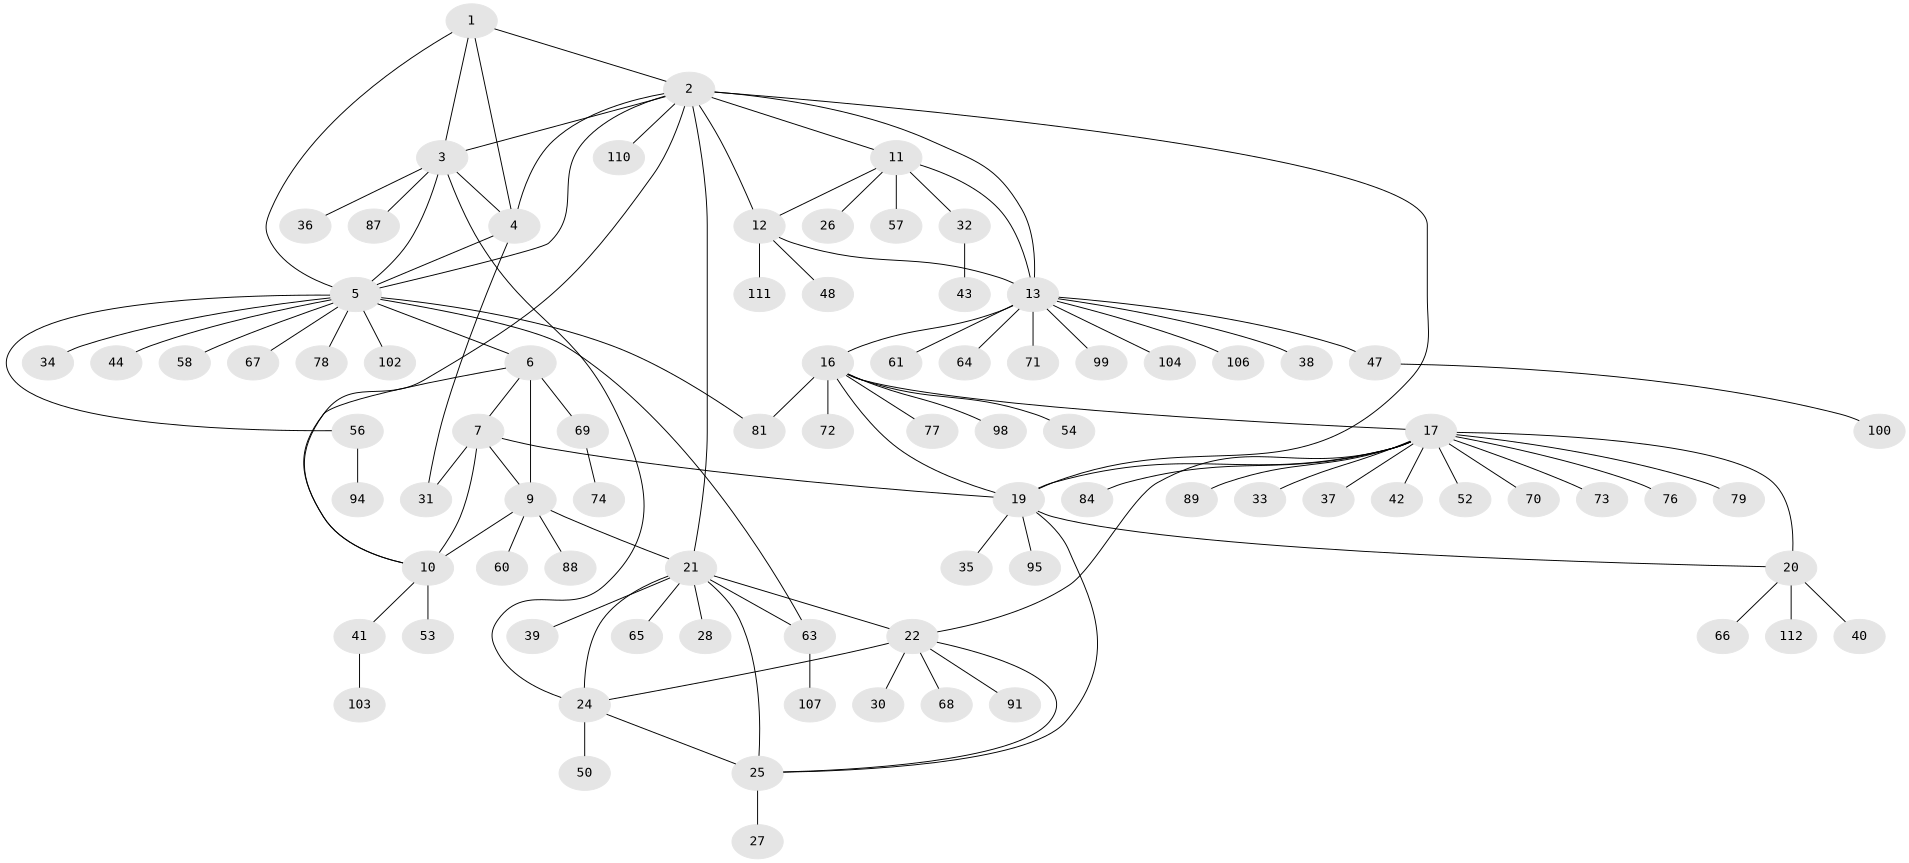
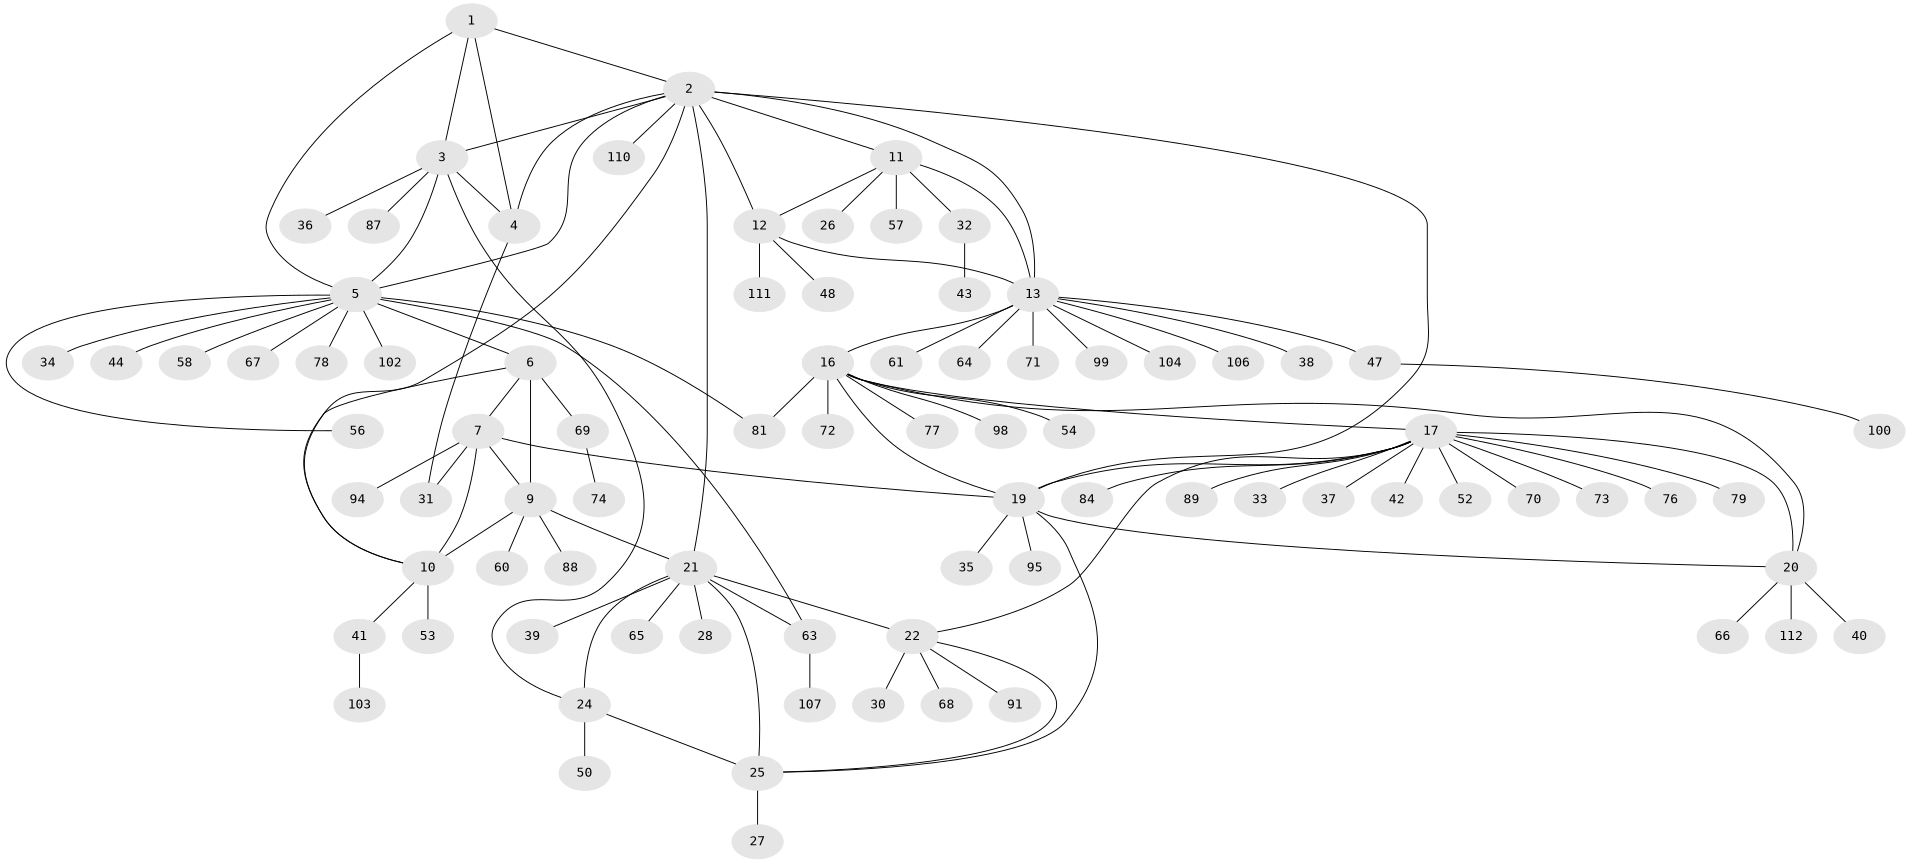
edge "4" -- "5": removed
edge "16" -- "20": added
edge "56" -- "94": now "7" -- "94"
edge "22" -- "24": removed
